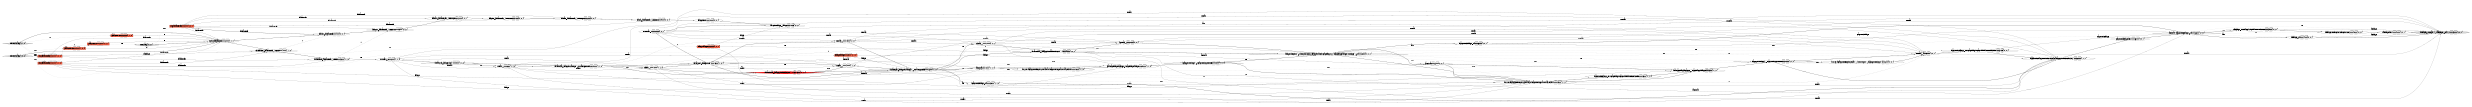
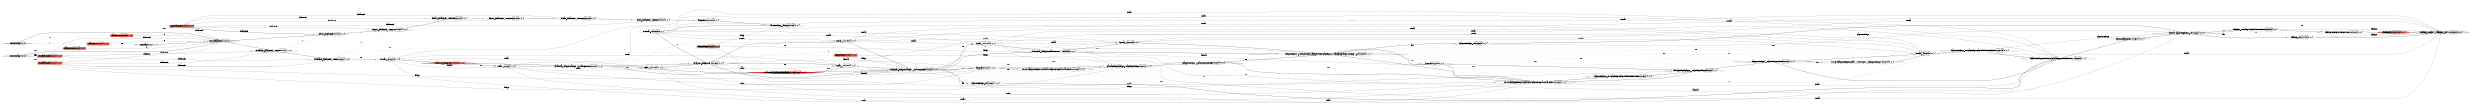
edge "int numQuads = 0@@@12@@@['0', '0', '1']" -> "numQuads++@@@30@@@['0', '0', '1']": label "false" -> "numQuads"
node "xdlFieldType.freeze()@@@41@@@['0', '0', '1']": fillcolor white -> tomato
edge "String fieldNamePrefix@@@2@@@['1', '1', '0']" -> "SpatialContext ctx@@@2@@@['0', '0', '1']": now "PointVectorStrategy['0', '1', '0']" -> "SpatialContext ctx@@@2@@@['0', '0', '1']"
node "(this.hasStored = fieldType.stored())@@@7@@@['1', '1', '0']": fillcolor white -> tomato
